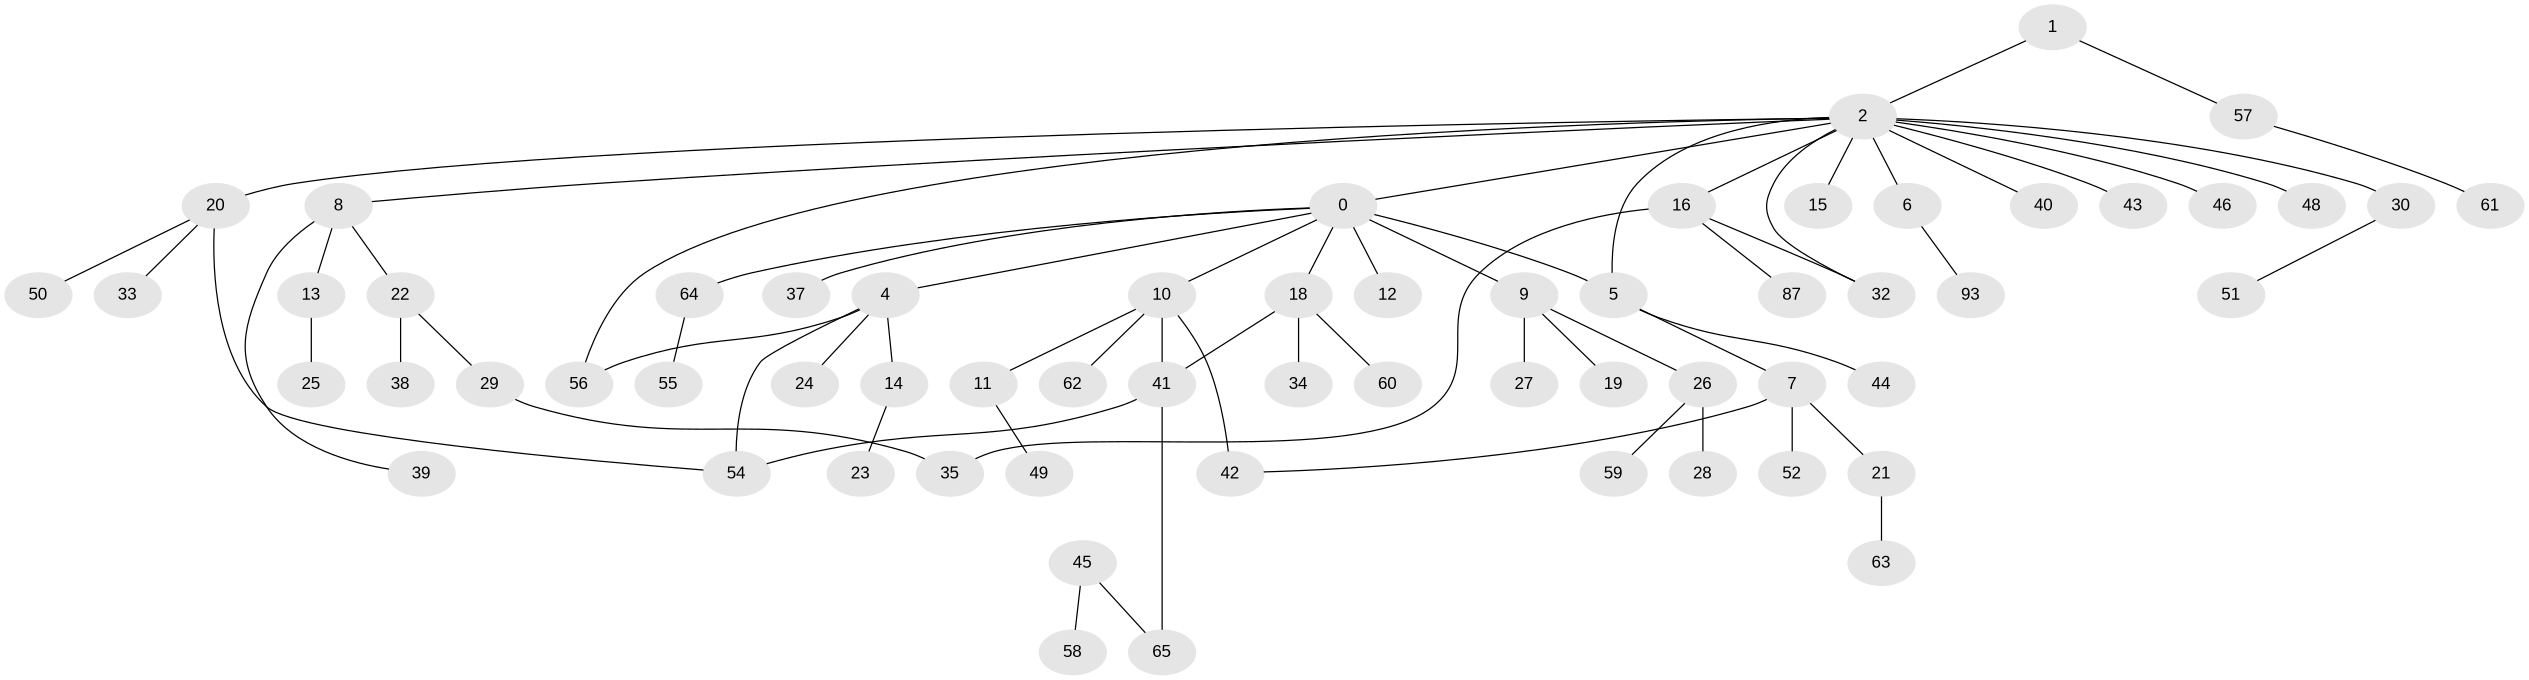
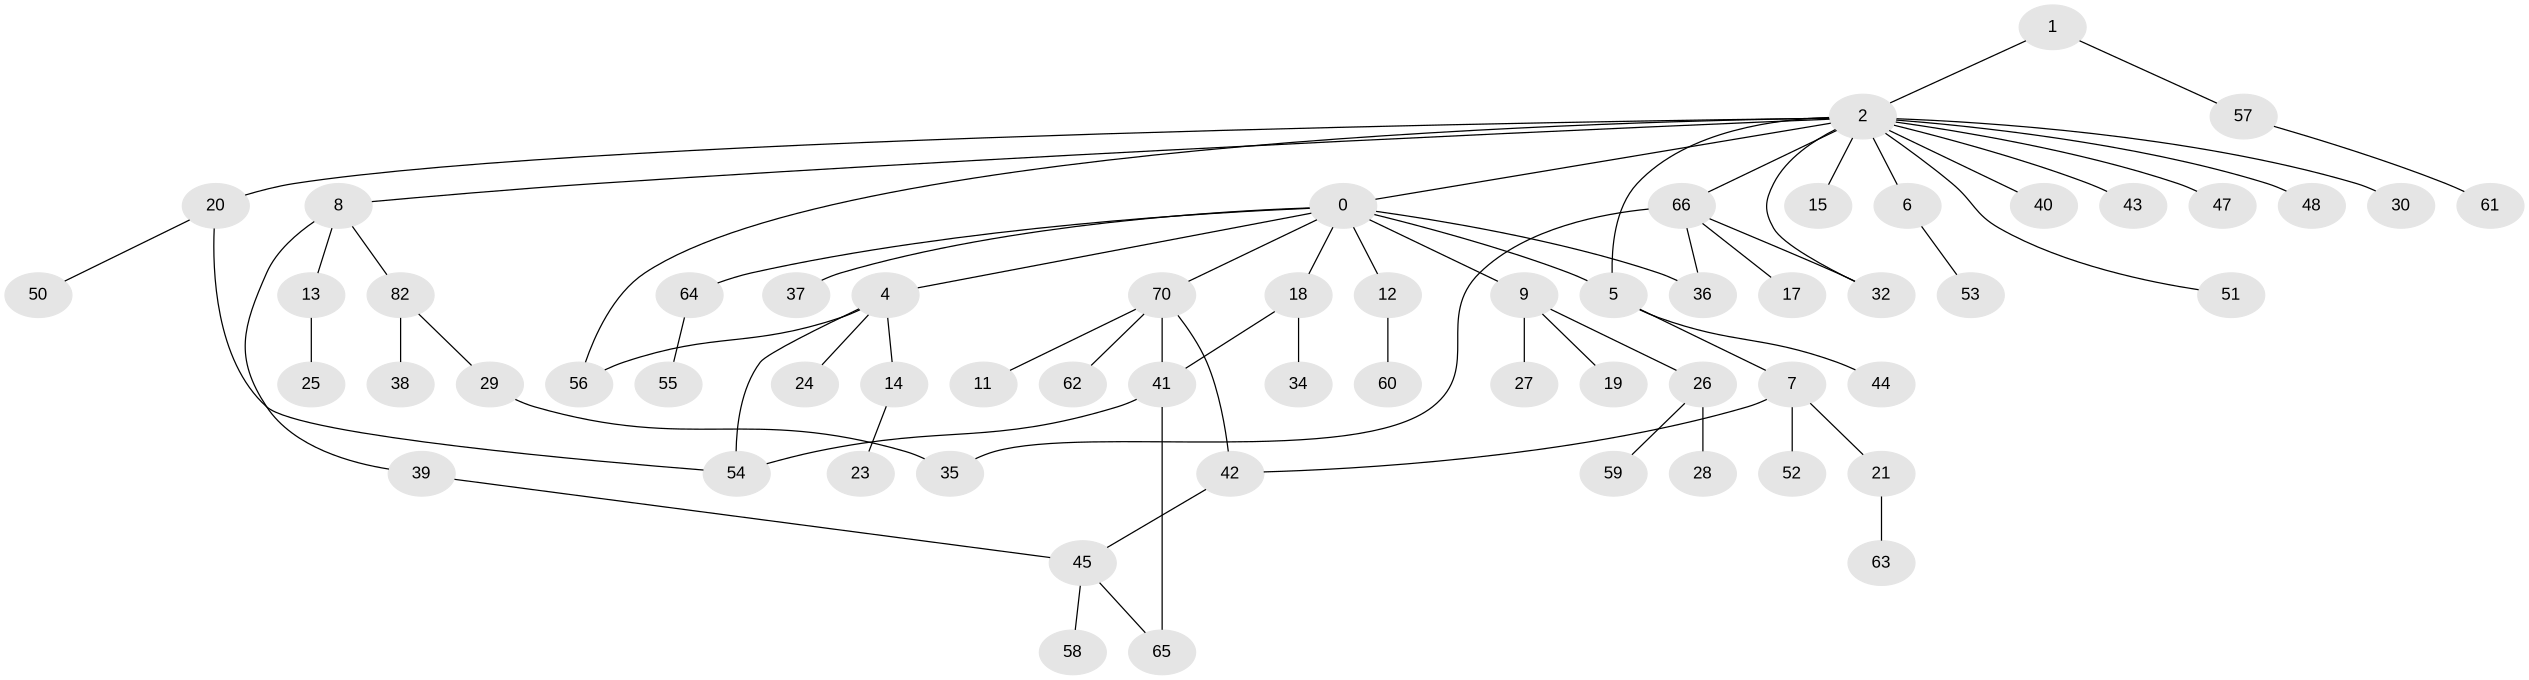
node "16": label "16" -> "66"
node "46": label "46" -> "47"
edge "30" -- "51": now "2" -- "51"
node "33": removed
node "22": label "22" -> "82"
node "10": label "10" -> "70"
node "36": added
node "87": label "87" -> "17"
node "93": label "93" -> "53"
edge "18" -- "60": now "12" -- "60"
node "49": removed
edge "39" -- "45": added
edge "42" -- "45": added
